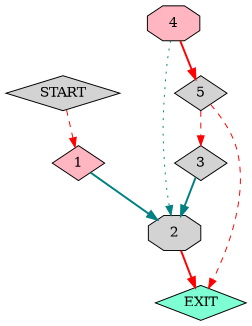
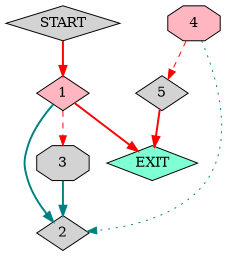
edge "4" -> "5": style bold -> dashed
edge "5" -> "3": now "1" -> "3"
edge "START" -> "1": style dashed -> bold
node "3": shape diamond -> octagon
edge "5" -> "EXIT": style dashed -> bold
node "2": shape octagon -> diamond
edge "2" -> "EXIT": now "1" -> "EXIT"
